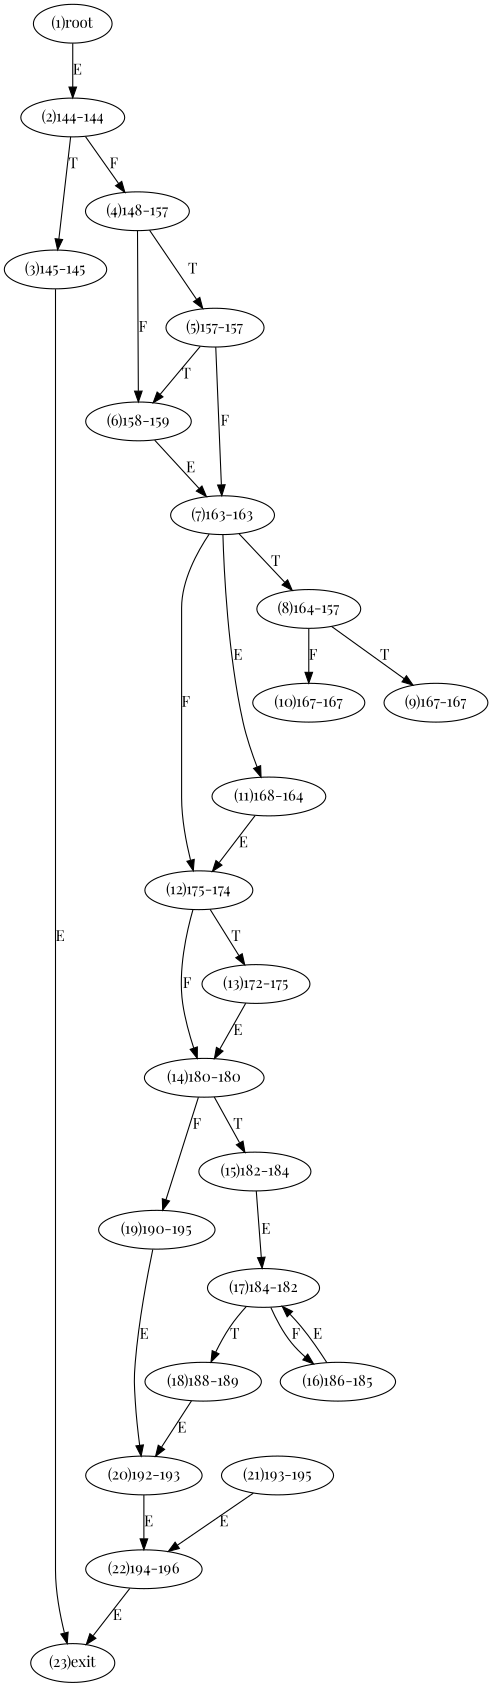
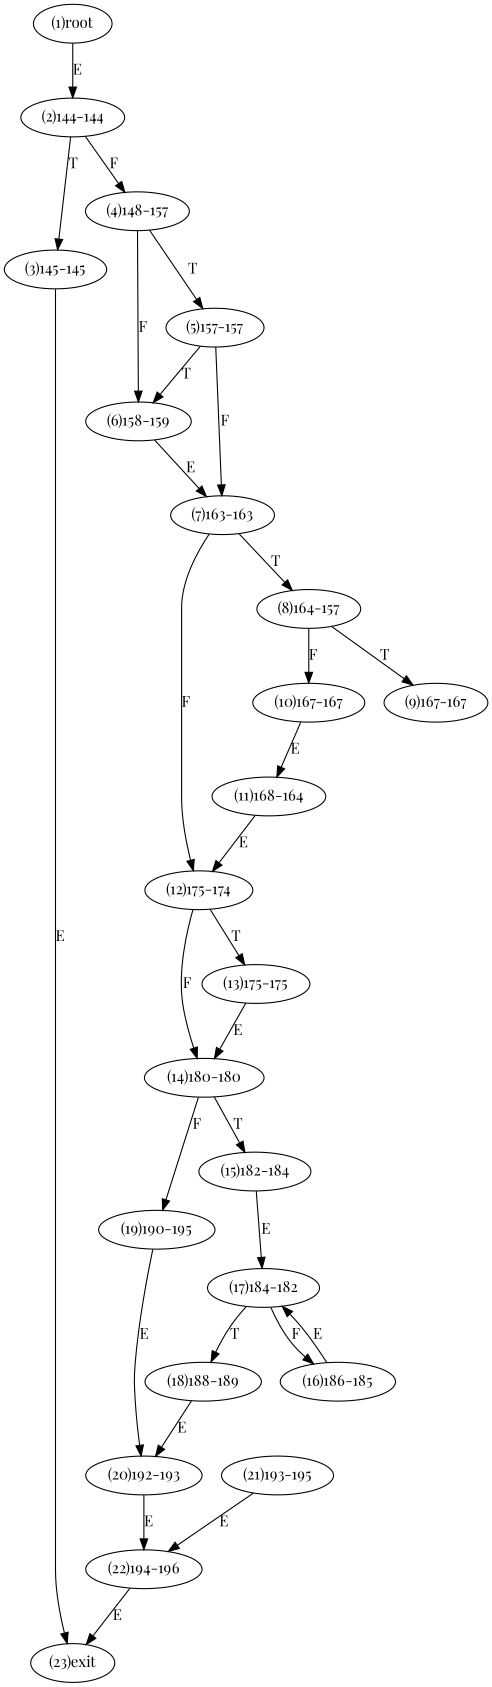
edge "(7)163-163" -> "(11)168-164": now "(10)167-167" -> "(11)168-164"
node "(13)172-175": label "(13)172-175" -> "(13)175-175"
